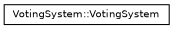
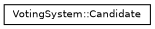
node "VotingSystem::VotingSystem": label "VotingSystem::VotingSystem" -> "VotingSystem::Candidate"
